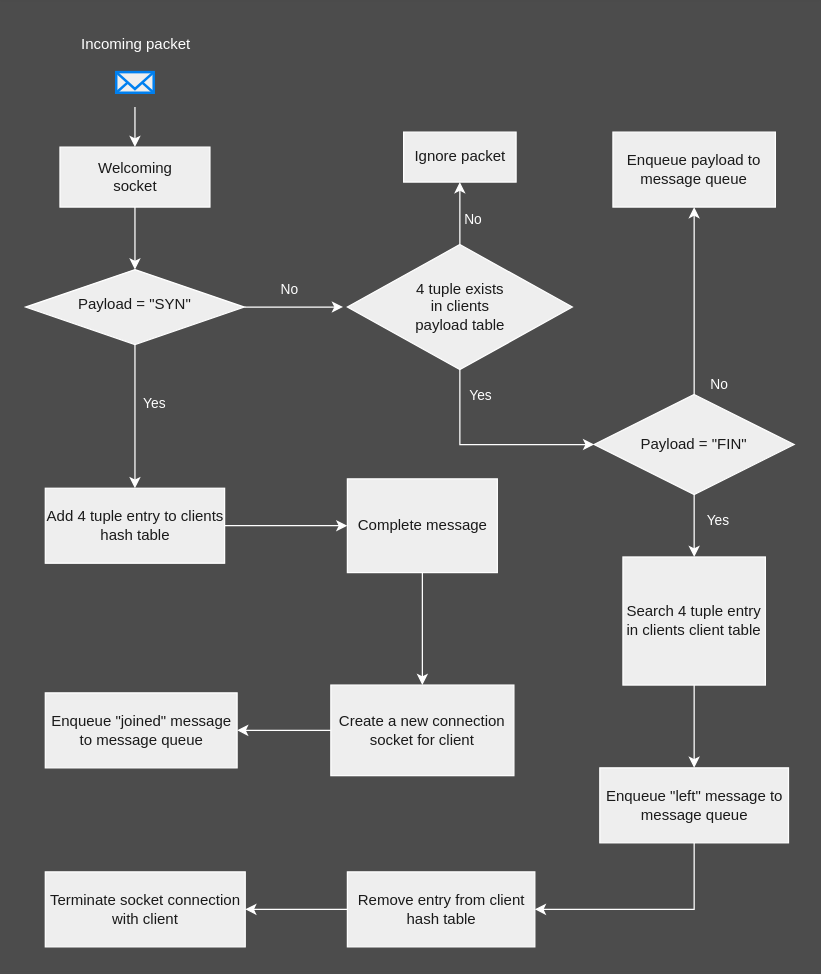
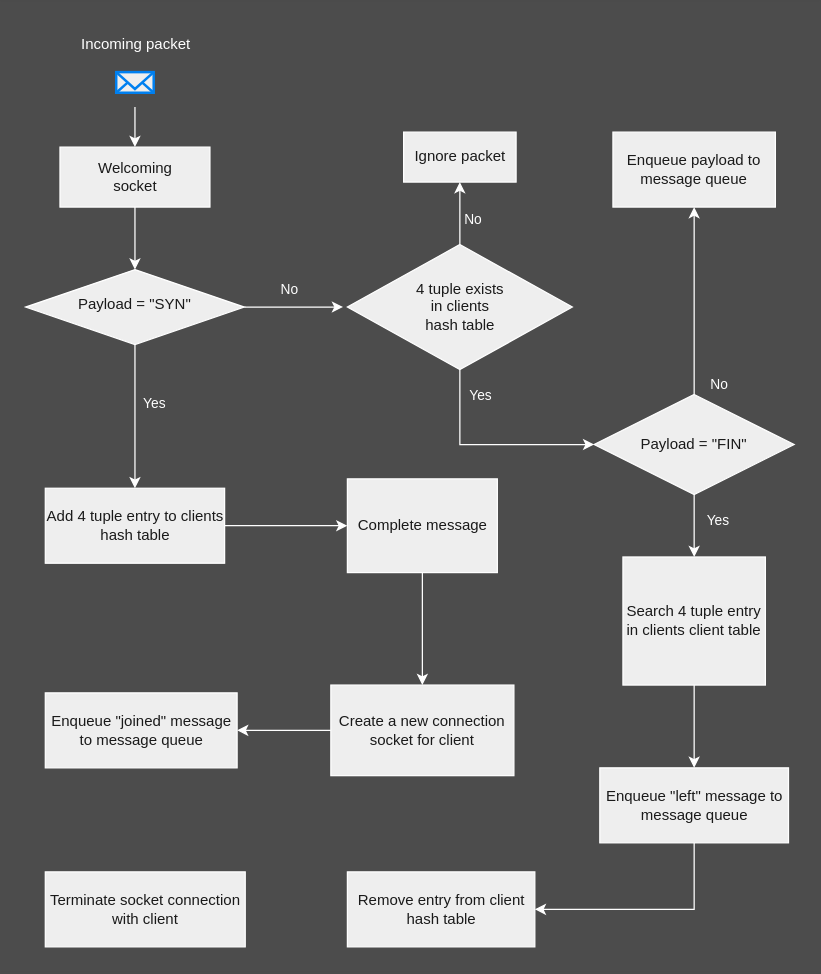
node "4 tuple exists in clients payload table": label "4 tuple exists in clients payload table" -> "4 tuple exists in clients hash table"
edge "Remove entry from client hash table" -> "Terminate socket connection with client": removed
